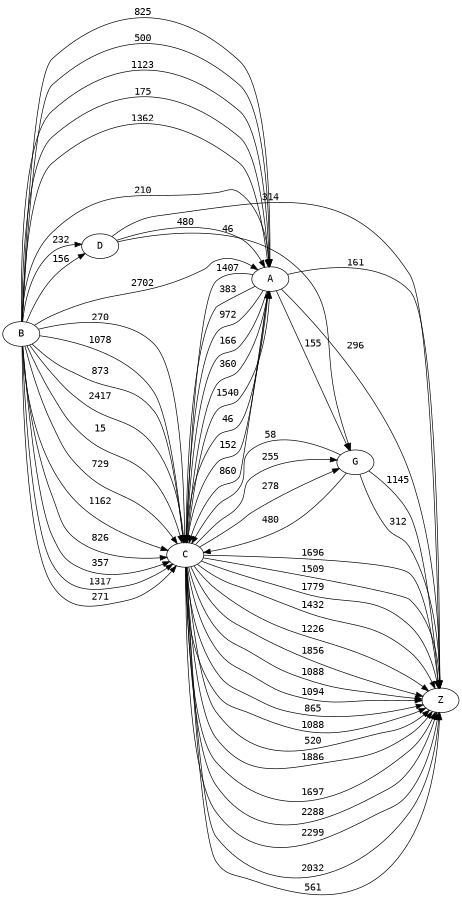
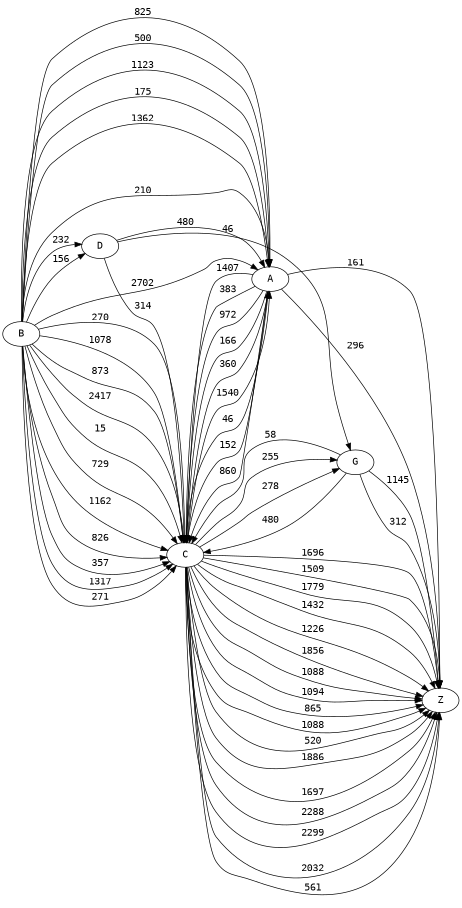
edge "D" -> "Z": now "D" -> "C"
edge "A" -> "G": removed, label "155"
